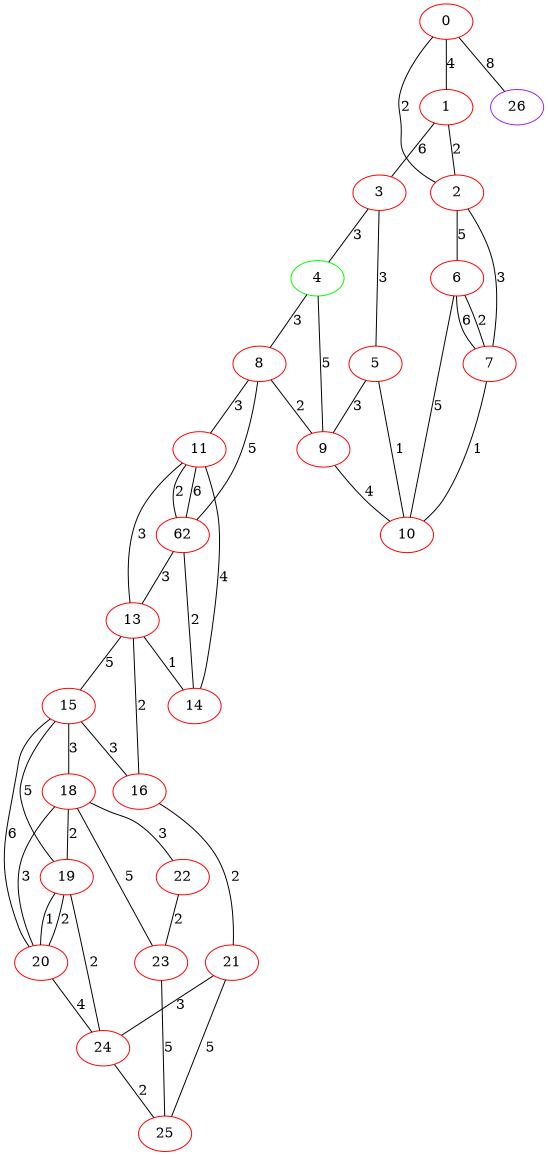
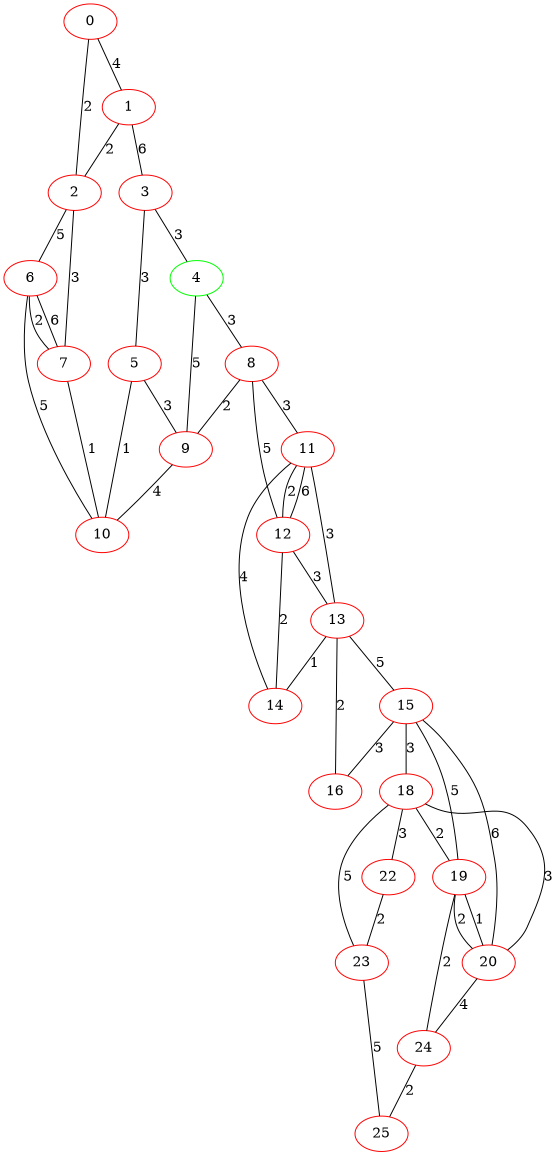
node "26": removed
node "62": label "62" -> "12"
node "21": removed
